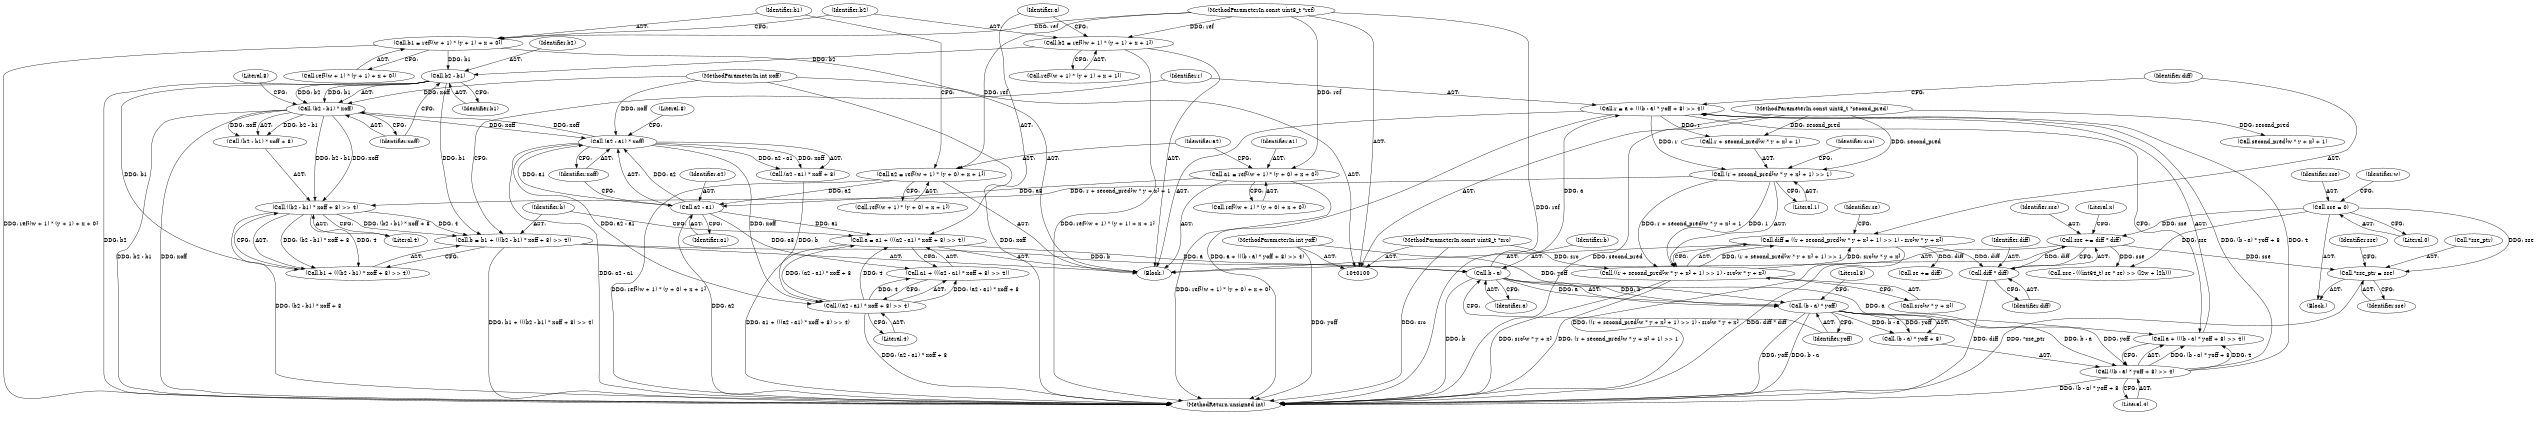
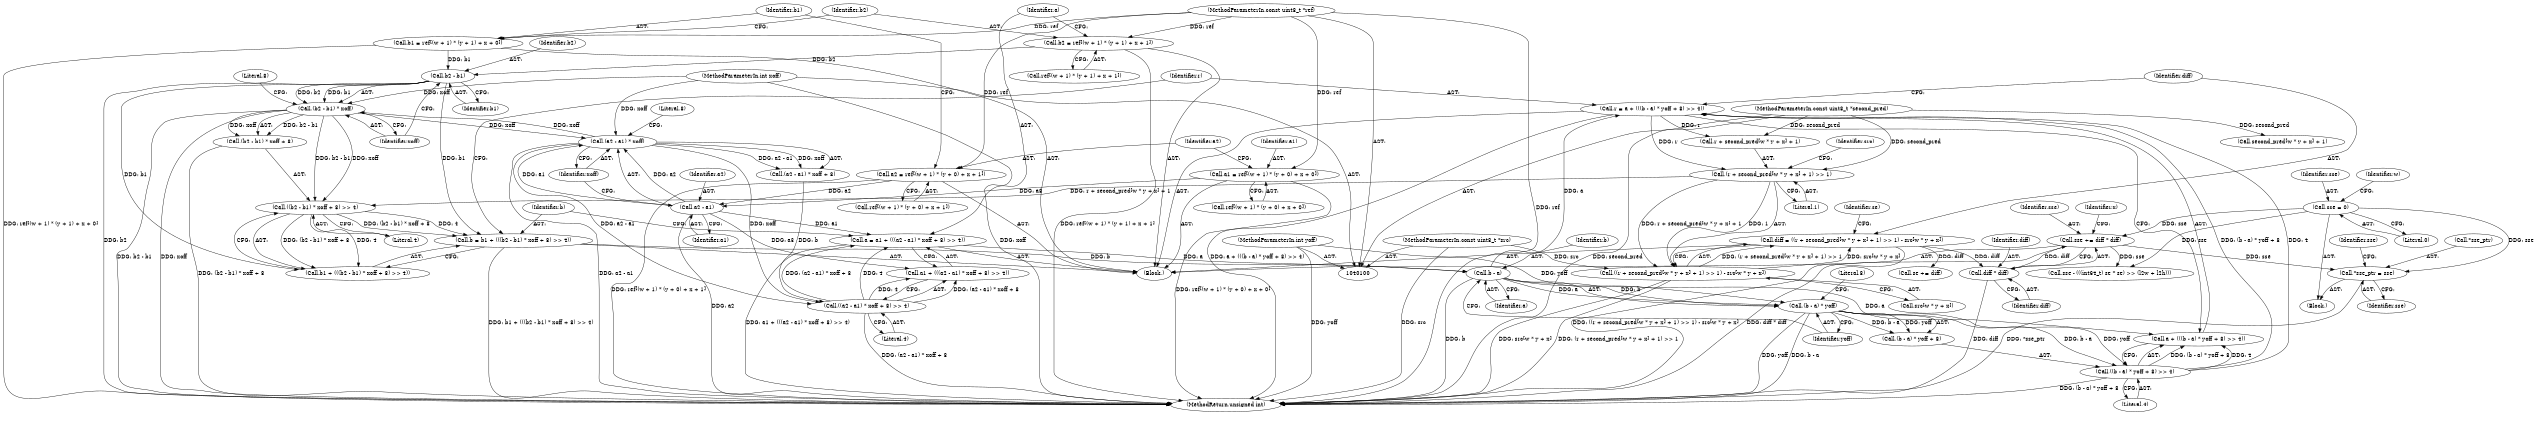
node "(Call,ref[(w + 1) * (y + 1) + x + 0])": removed
node "(Literal,x)": label "(Literal,x)" -> "(Identifier,x)"
edge "(Call,((b2 - b1) * xoff + 8) >> 4)" -> "(MethodReturn,unsigned int)": now "(Call,(b2 - b1) * xoff + 8)" -> "(MethodReturn,unsigned int)"
